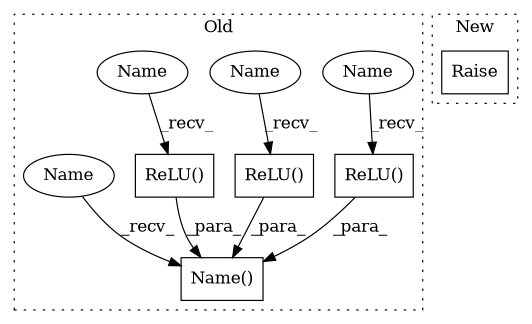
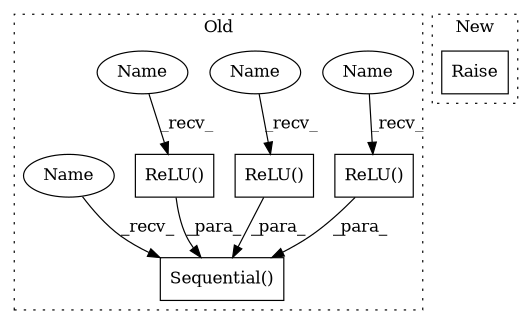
node "Name()": label "Name()" -> "Sequential()"
